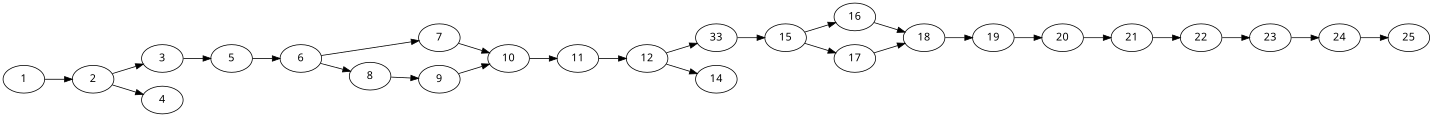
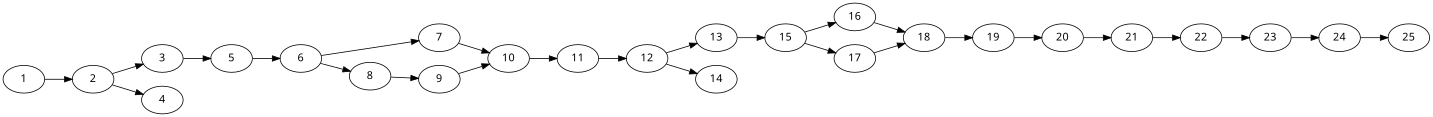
node "33": label "33" -> "13"
